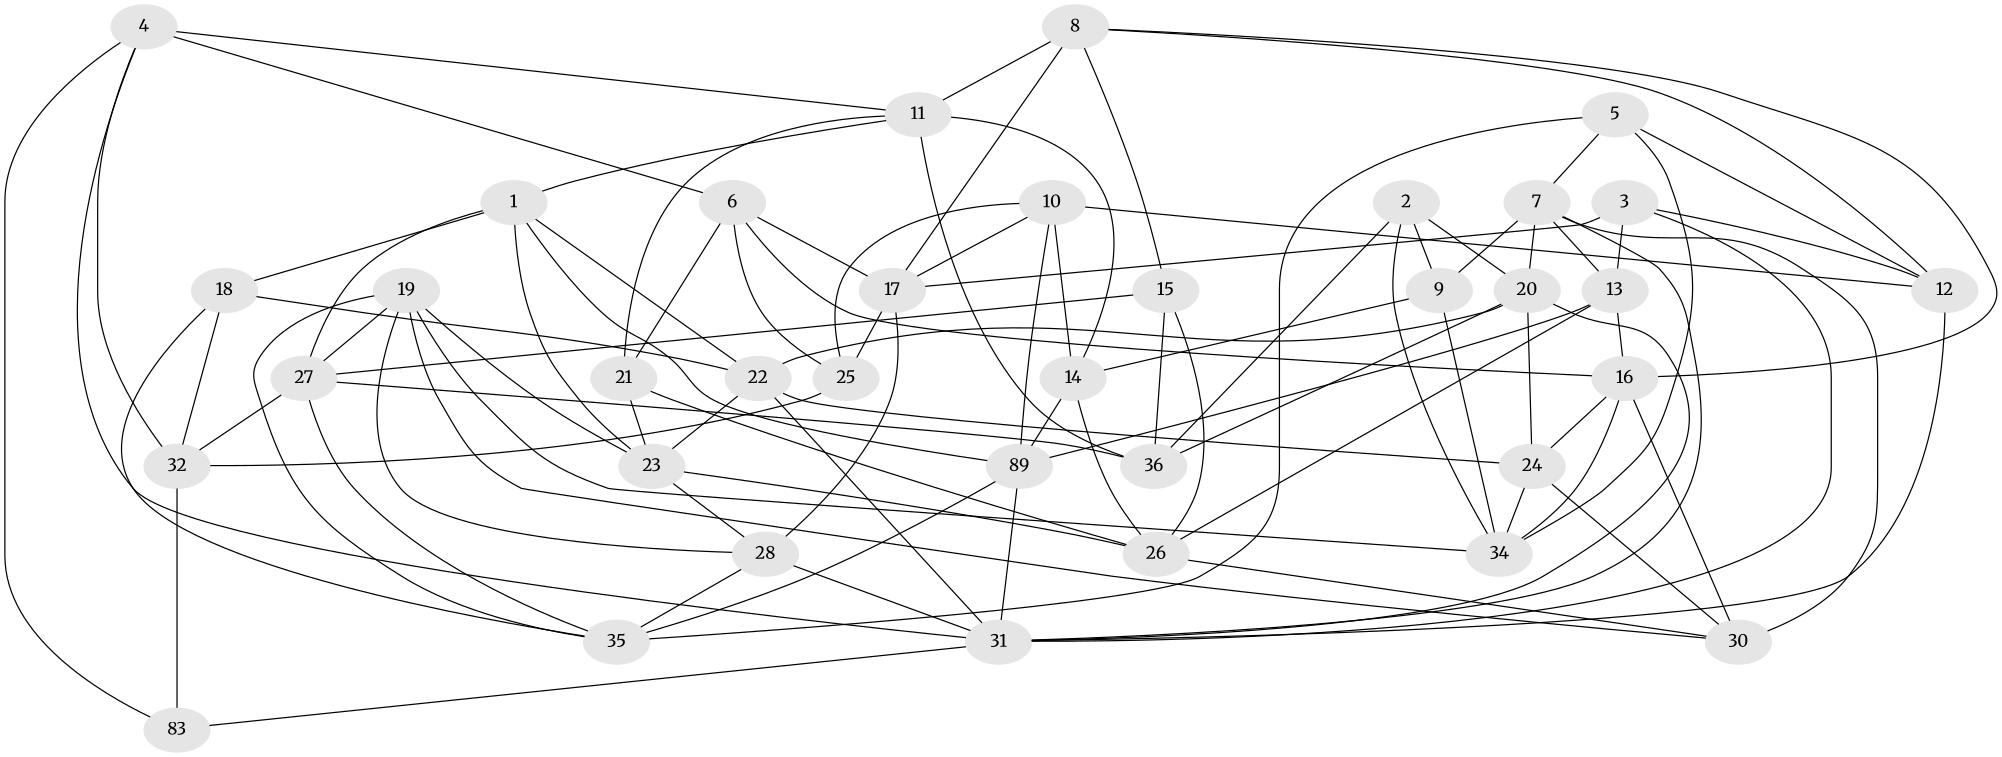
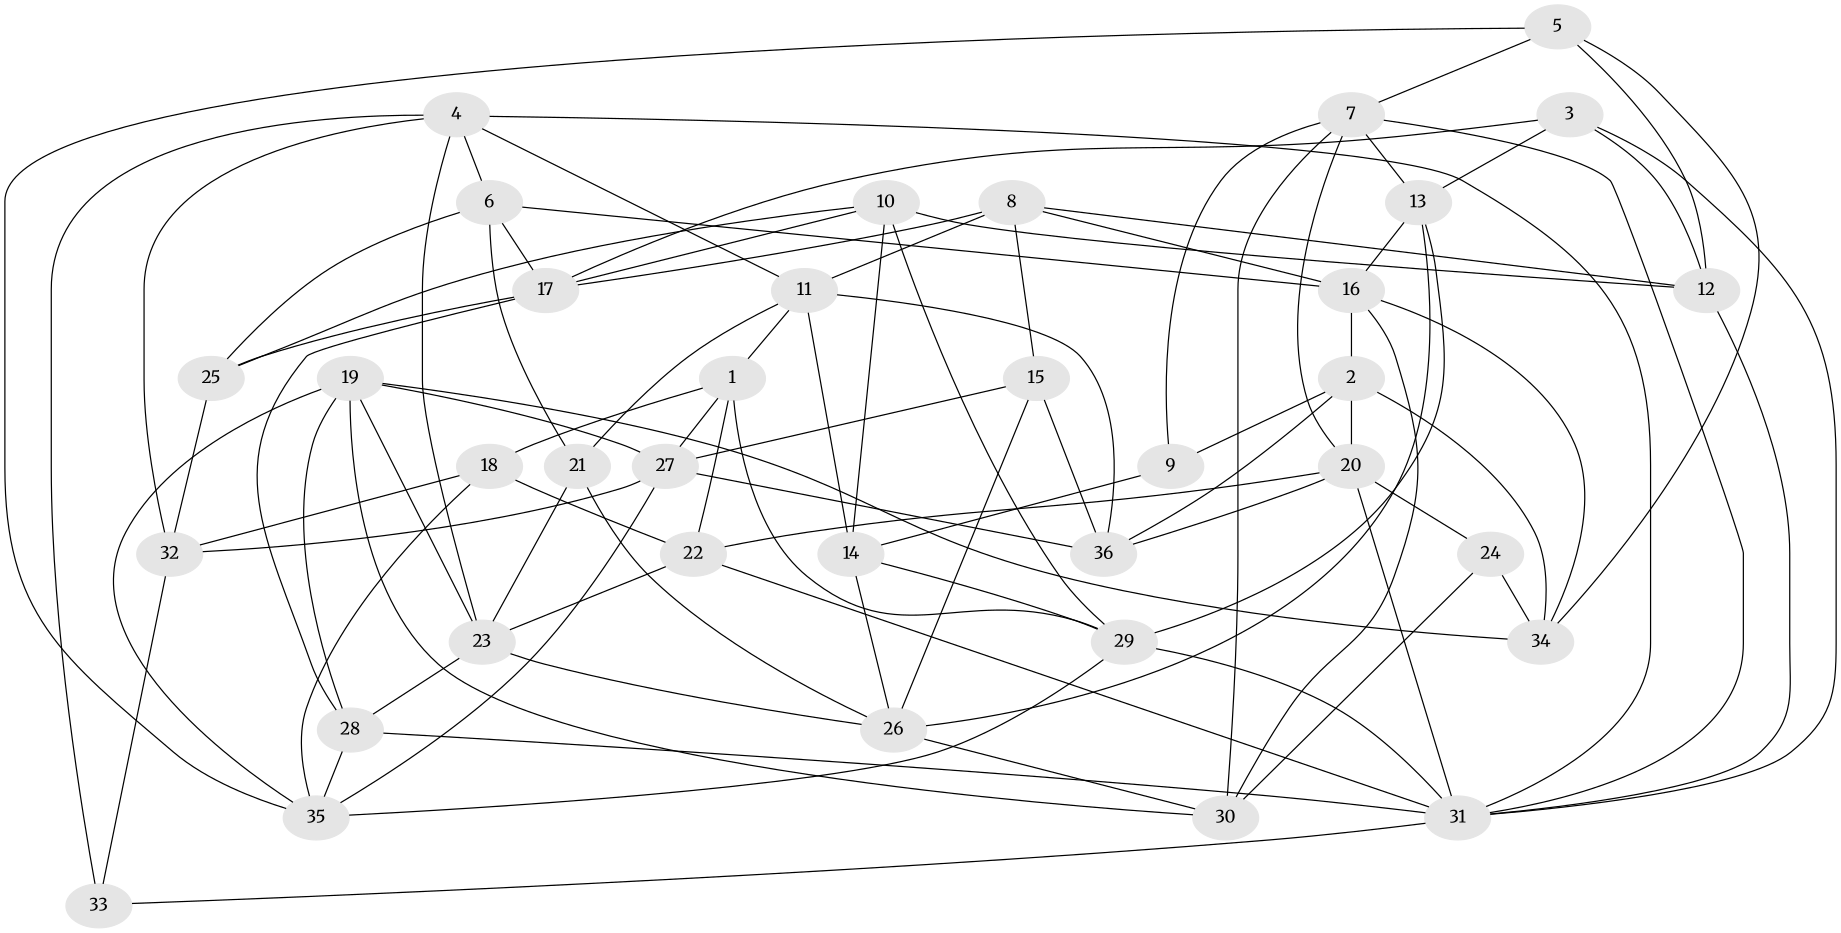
edge "1" -- "23": now "4" -- "23"
edge "16" -- "24": now "16" -- "2"
edge "9" -- "34": removed
edge "22" -- "24": removed
node "89": label "89" -> "29"
node "83": label "83" -> "33"
